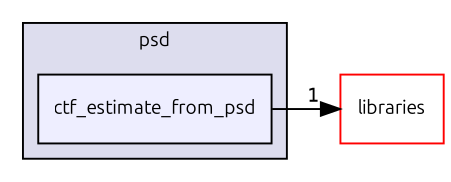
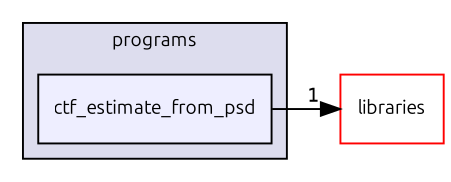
cluster "psd": label "psd" -> "programs"
